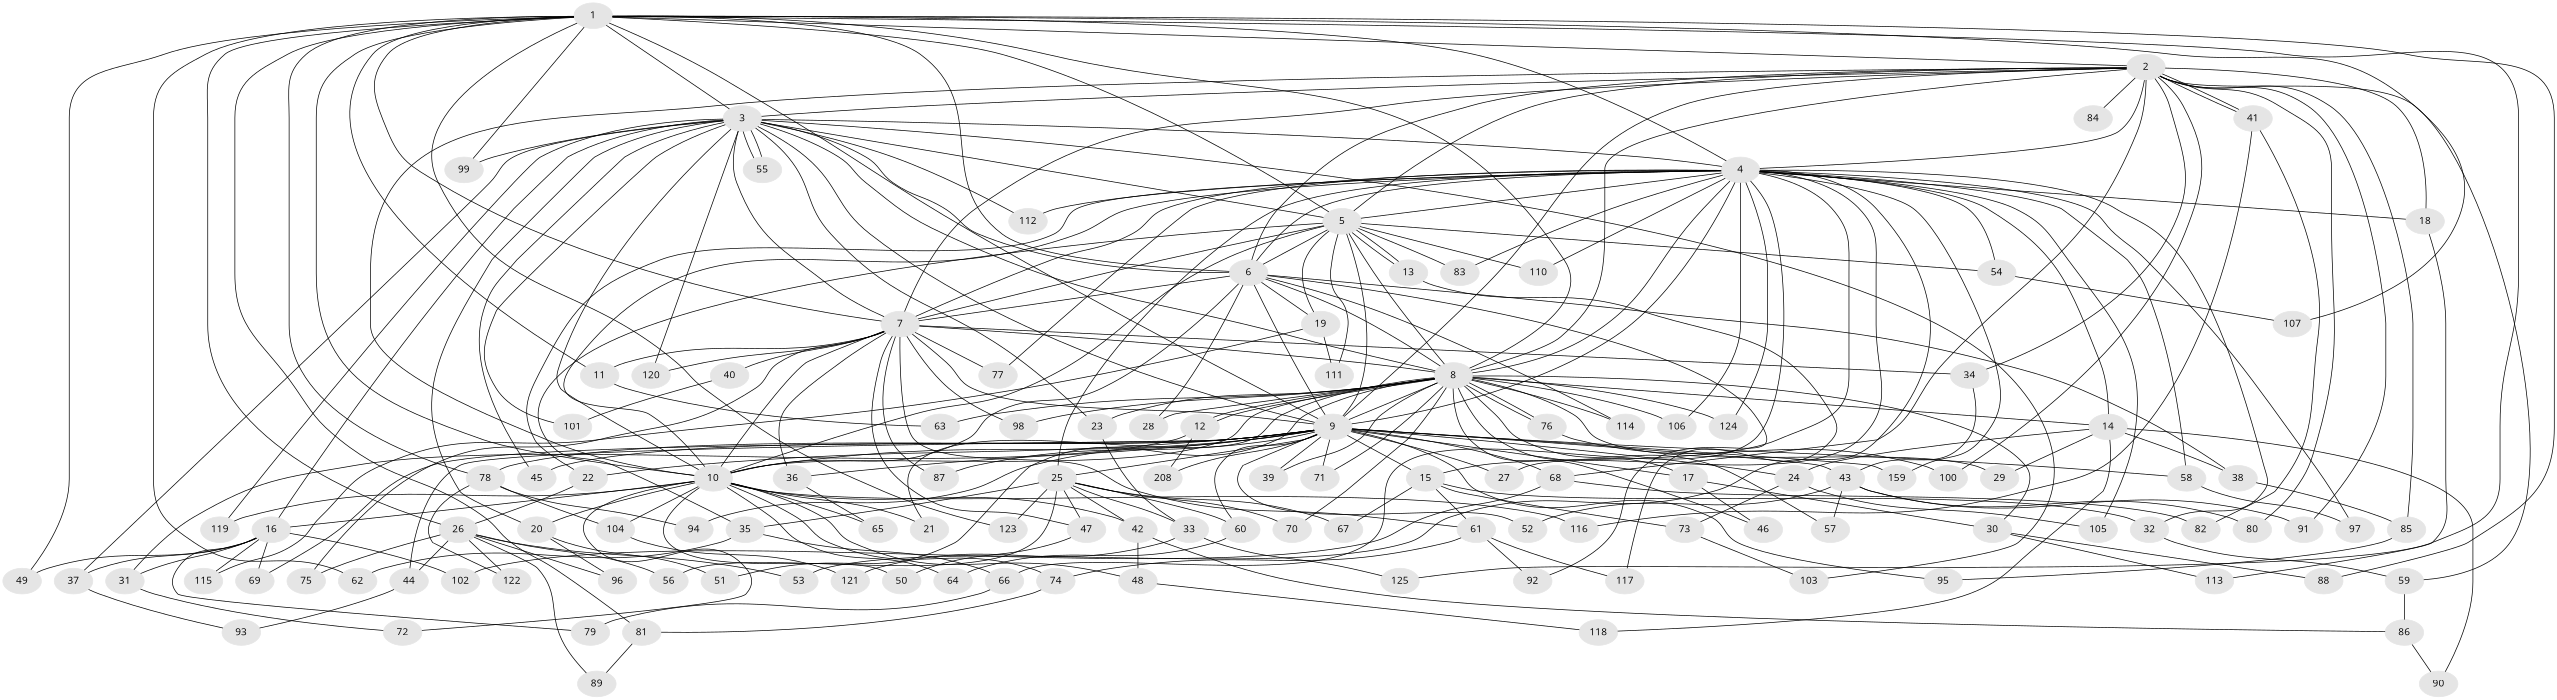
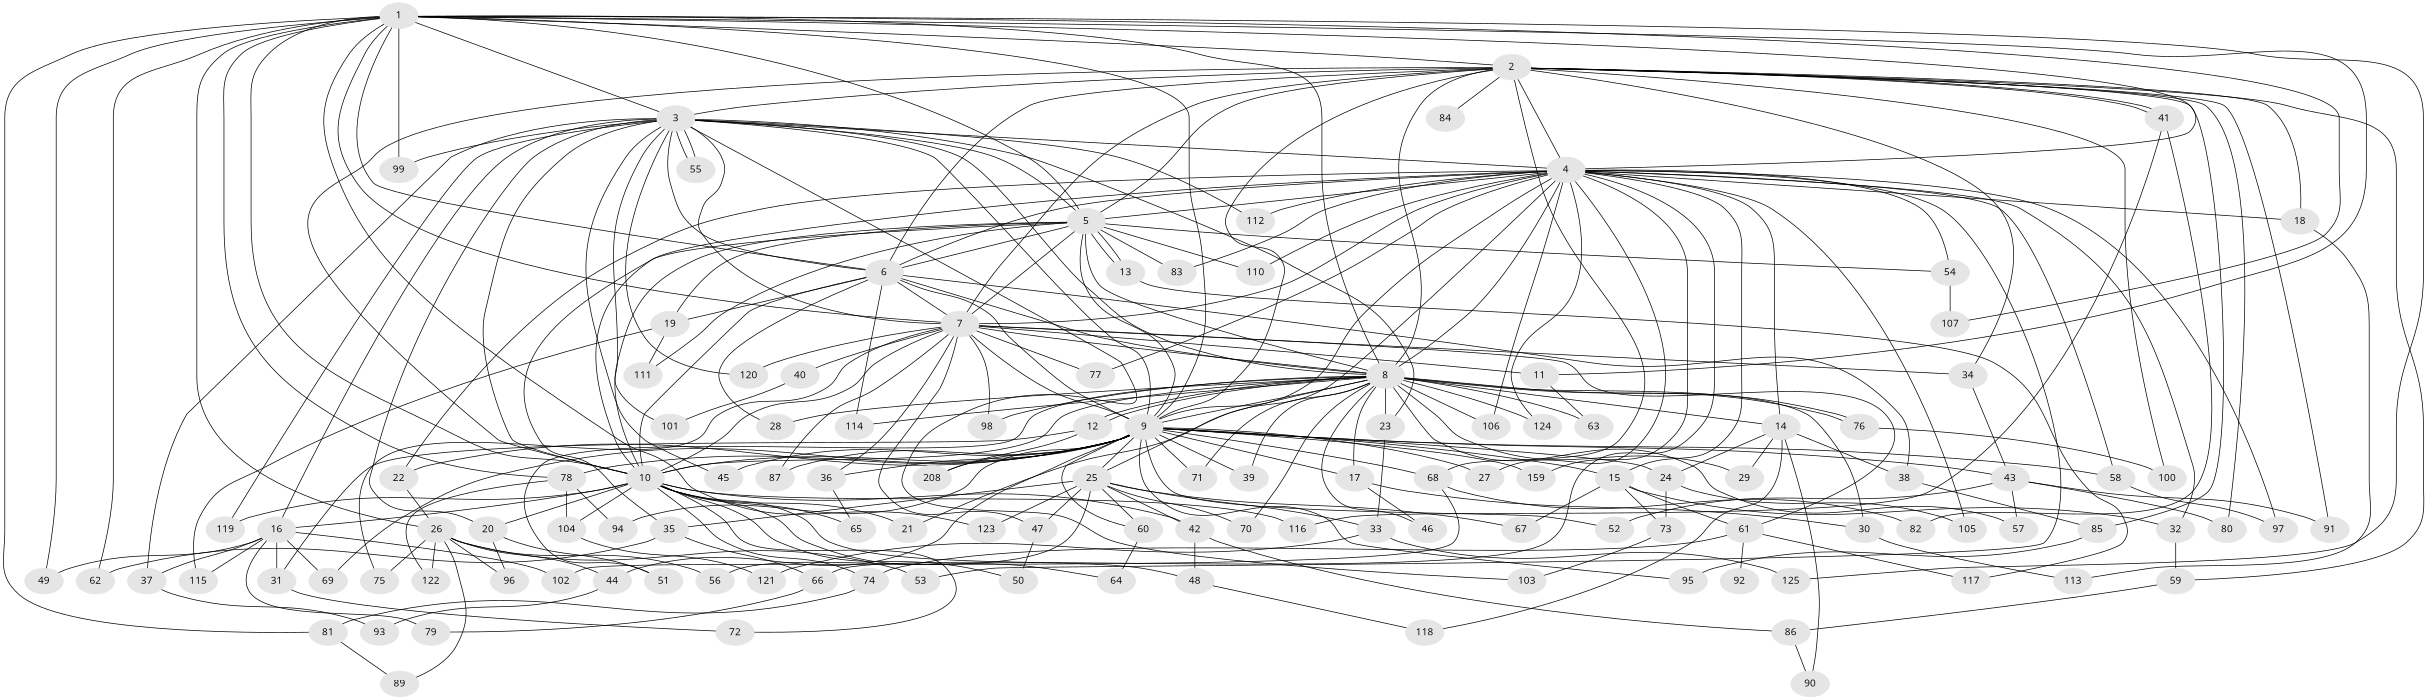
edge "6" -- "92": removed
node "88": removed
